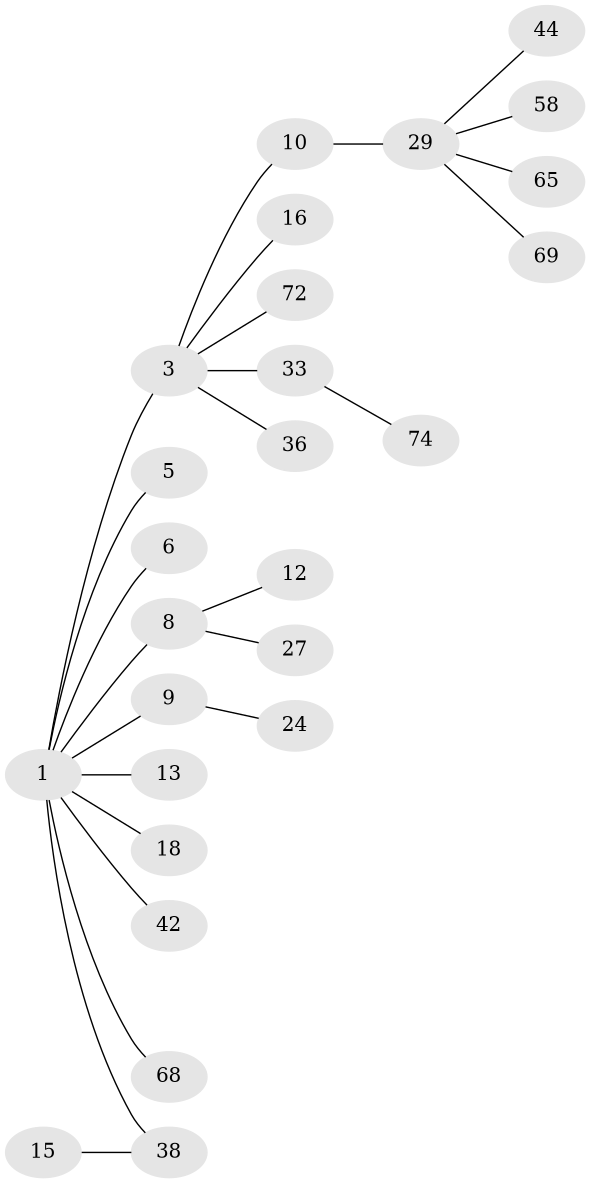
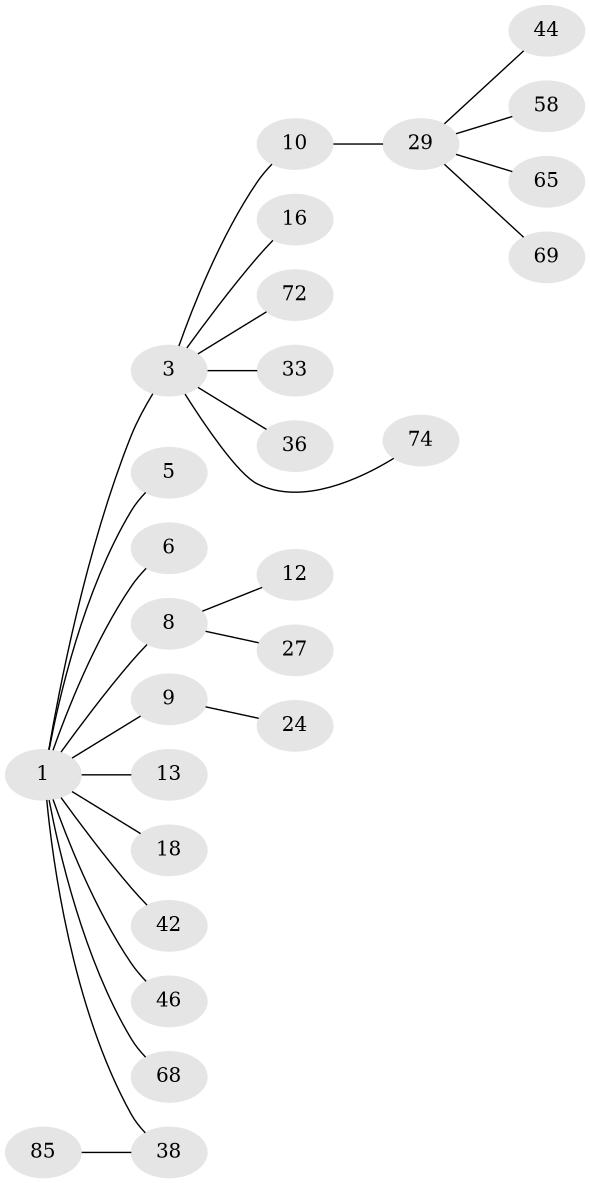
edge "33" -- "74": now "3" -- "74"
node "46": added
node "15": label "15" -> "85"
